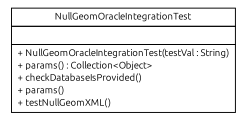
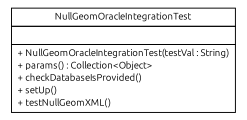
node "NullGeomOracleIntegrationTest": text "+ params()" -> "+ setUp()"
